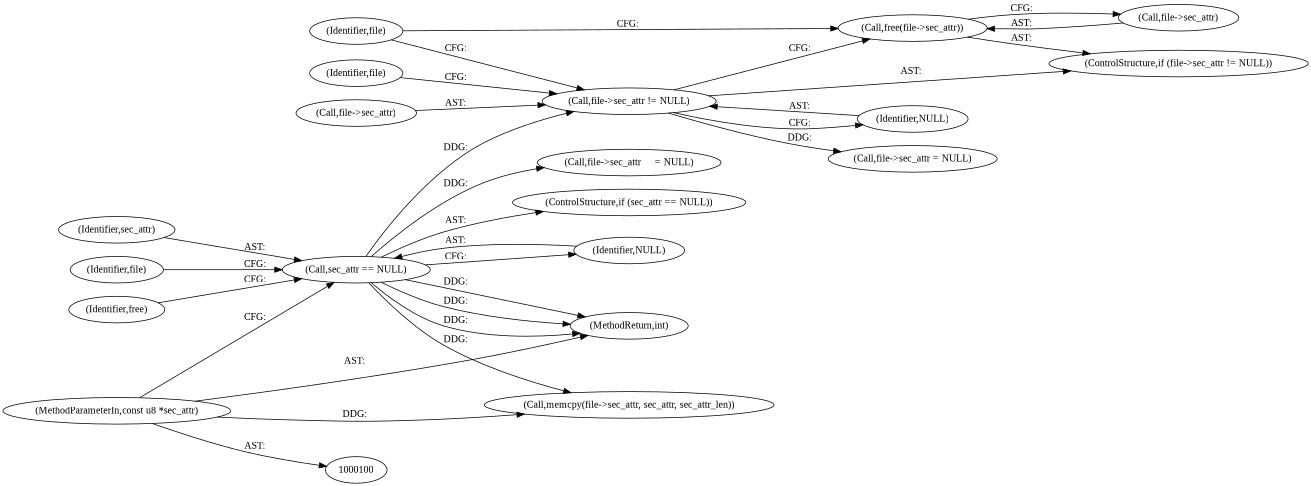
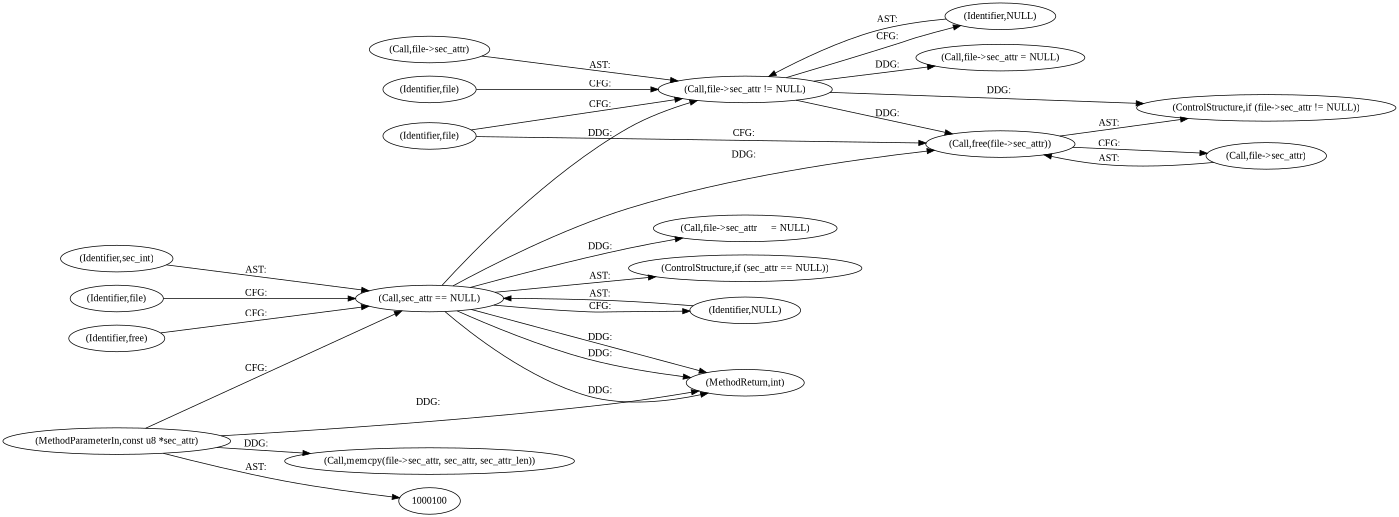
edge "(Call,file->sec_attr != NULL)" -> "(Call,free(file->sec_attr))": label "CFG: " -> "DDG: "
edge "(Call,file->sec_attr != NULL)" -> "(ControlStructure,if (file->sec_attr != NULL))": label "AST: " -> "DDG: "
node "(Identifier,sec_attr)": label "(Identifier,sec_attr)" -> "(Identifier,sec_int)"
edge "(Call,sec_attr == NULL)" -> "(Call,memcpy(file->sec_attr, sec_attr, sec_attr_len))": now "(Call,sec_attr == NULL)" -> "(Call,free(file->sec_attr))"
edge "(MethodParameterIn,const u8 *sec_attr)" -> "(MethodReturn,int)": label "AST: " -> "DDG: "
